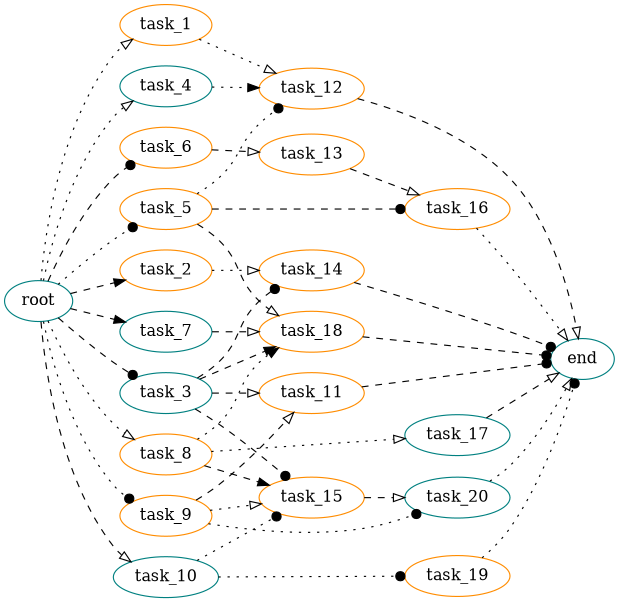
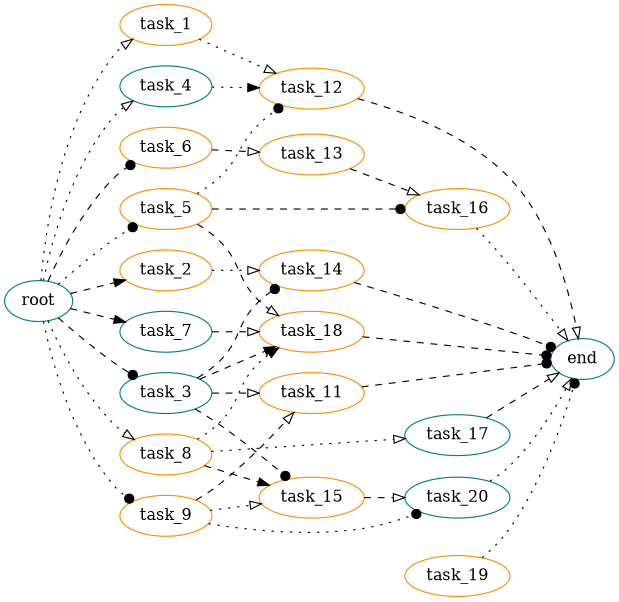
node "task_10": removed
